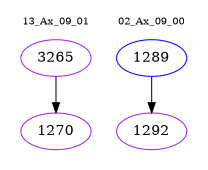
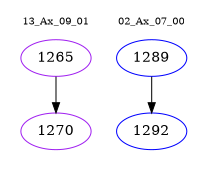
cluster "02_Ax_09_00": label "02_Ax_09_00" -> "02_Ax_07_00"
node "3265": label "3265" -> "1265"
node "1292": color purple -> blue
